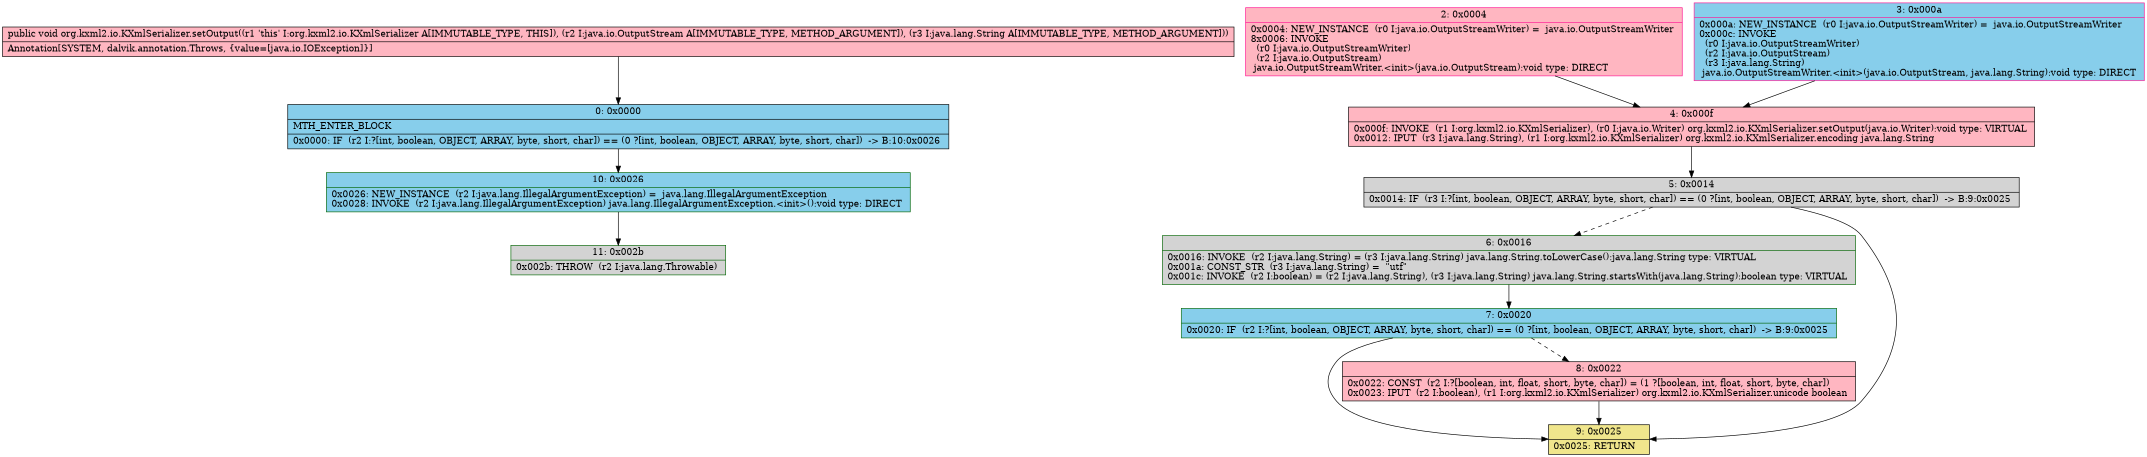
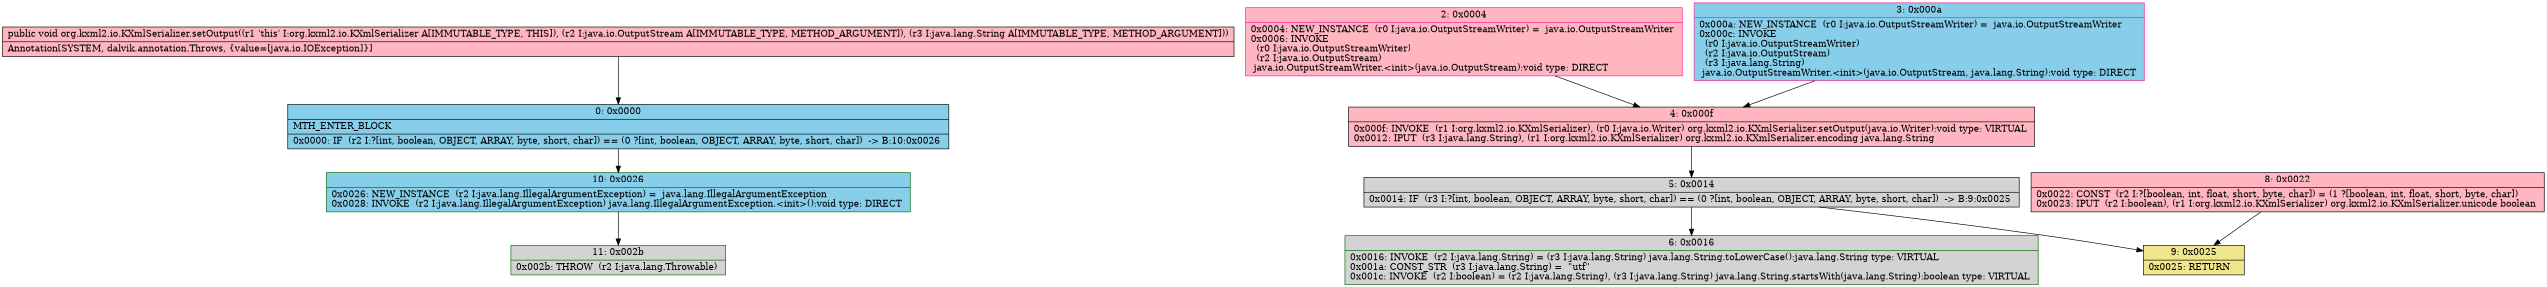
node "2: 0x0004": text "8x0006: INVOKE" -> "0x0006: INVOKE"
edge "5: 0x0014" -> "6: 0x0016": style dashed -> solid
node "7: 0x0020": removed
